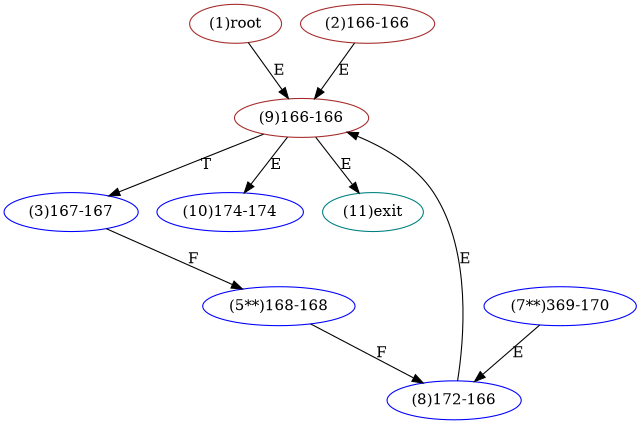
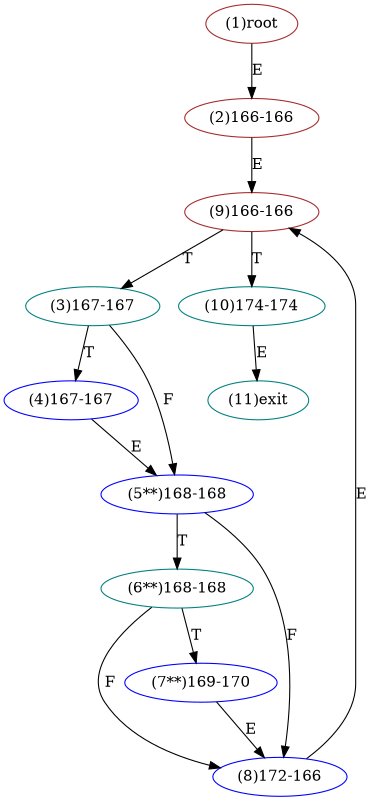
edge "(1)root" -> "(9)166-166": now "(1)root" -> "(2)166-166"
edge "(9)166-166" -> "(11)exit": now "(10)174-174" -> "(11)exit"
edge "(9)166-166" -> "(10)174-174": label "E" -> "T"
node "(3)167-167": color blue -> teal
node "(10)174-174": color blue -> teal
node "(7**)369-170": label "(7**)369-170" -> "(7**)169-170"
node "(4)167-167": added
node "(6**)168-168": added
